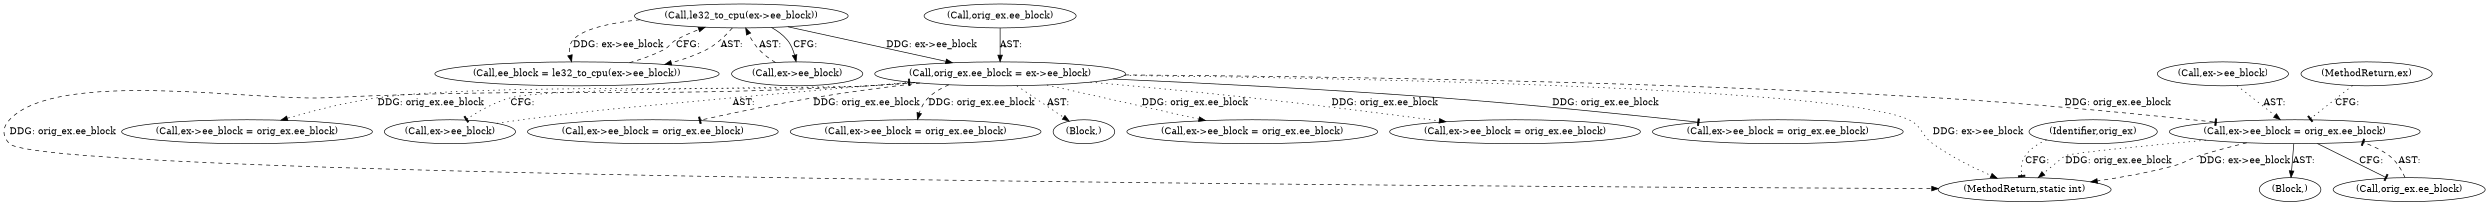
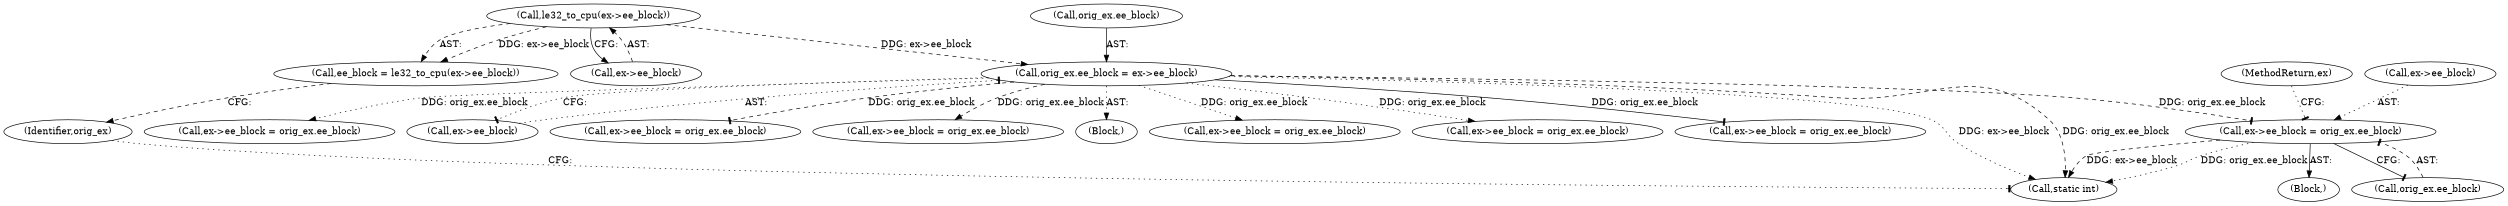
edge "(Call,le32_to_cpu(ex->ee_block))" -> "(Call,orig_ex.ee_block = ex->ee_block)": style solid -> dashed
edge "(Call,ee_block = le32_to_cpu(ex->ee_block))" -> "(Call,le32_to_cpu(ex->ee_block))": now "(Call,ee_block = le32_to_cpu(ex->ee_block))" -> "(Identifier,orig_ex)"
node "(MethodReturn,static int)": label "(MethodReturn,static int)" -> "(Call,static int)"
